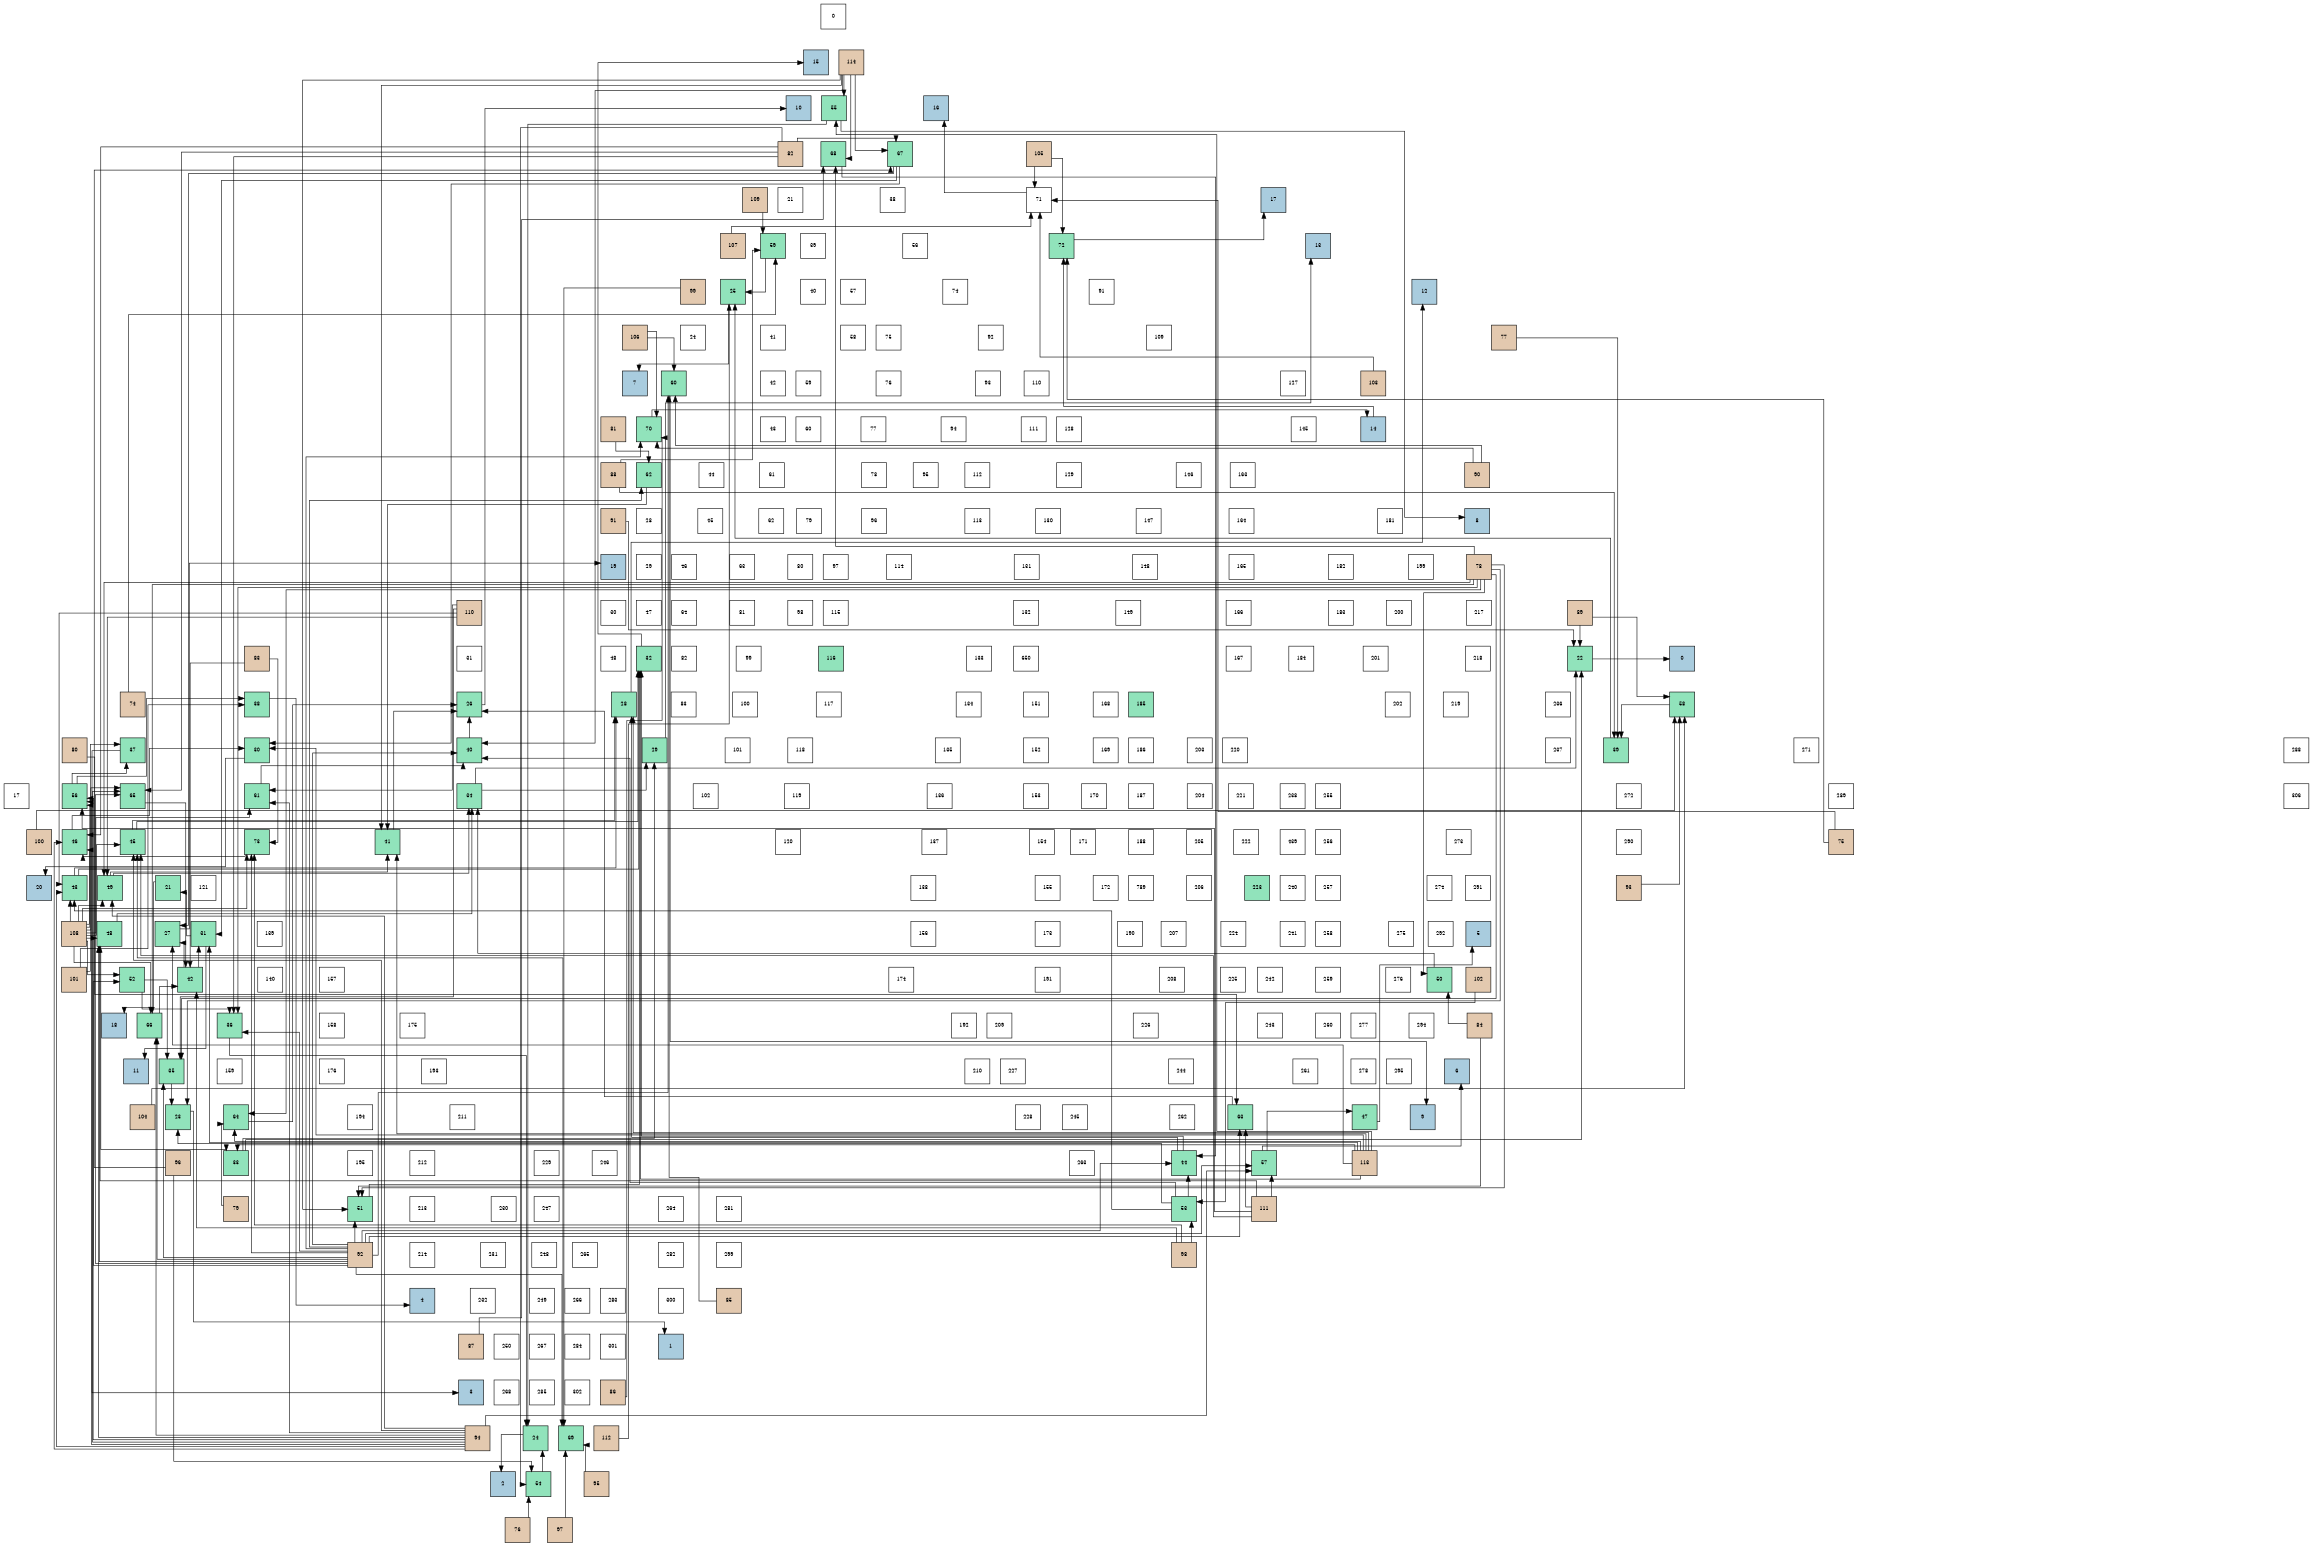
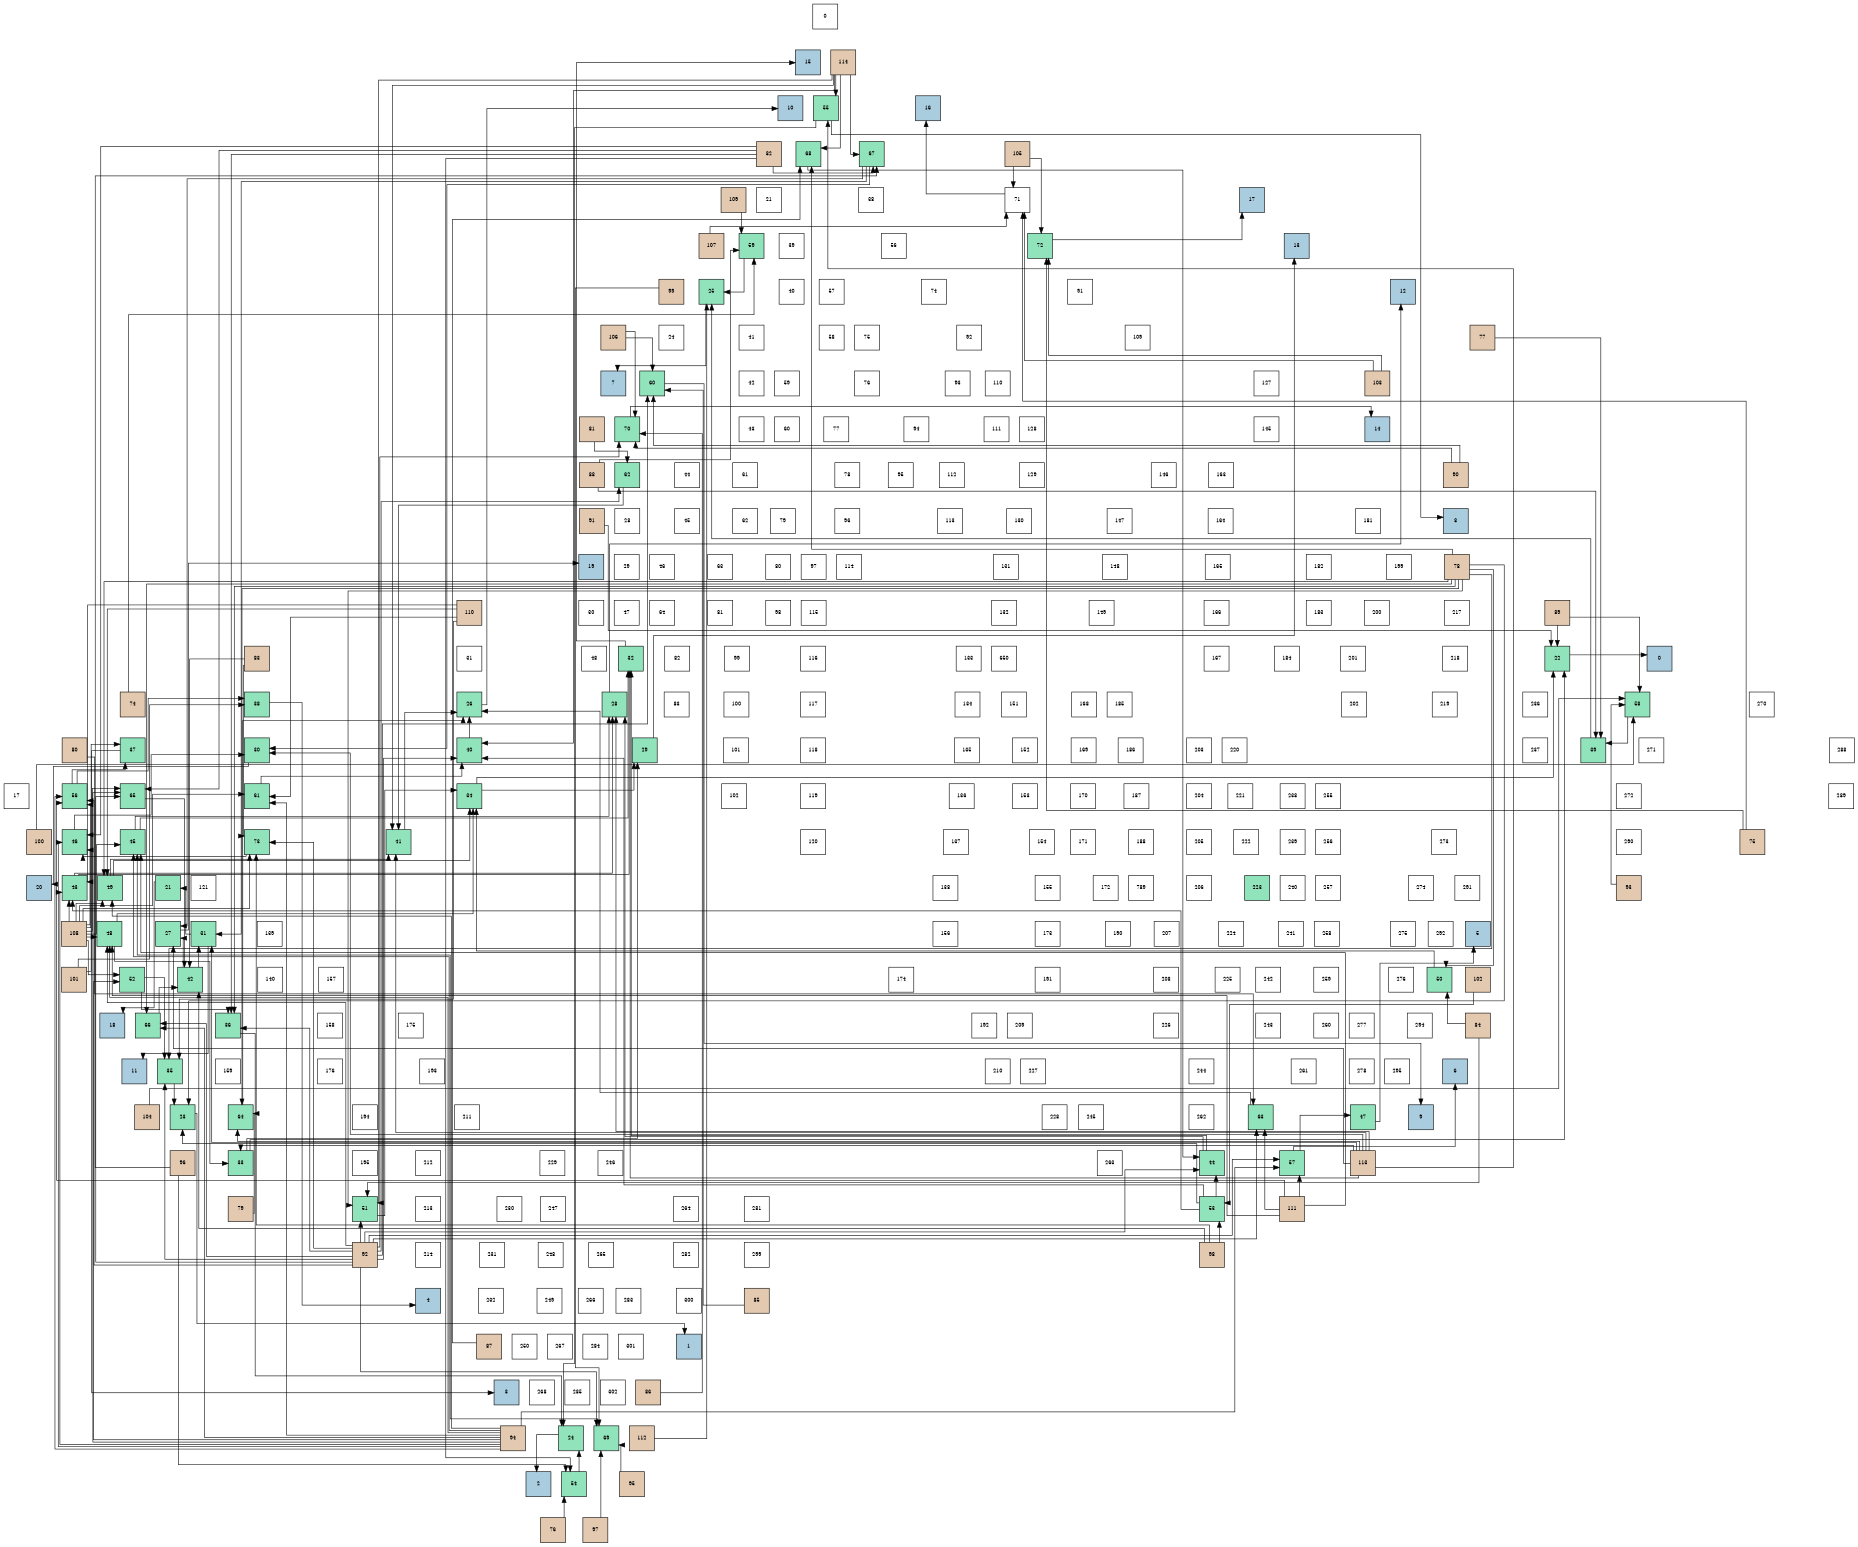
edge "14" -> "72": now "103" -> "72"
node "116": fillcolor #91e3bb -> #ffffff
node "185": fillcolor #91e3bb -> #ffffff
node "270": added
node "306": removed
node "439": label "439" -> "239"
edge "108" -> "66": removed
edge "51" -> "32": now "51" -> "34"
